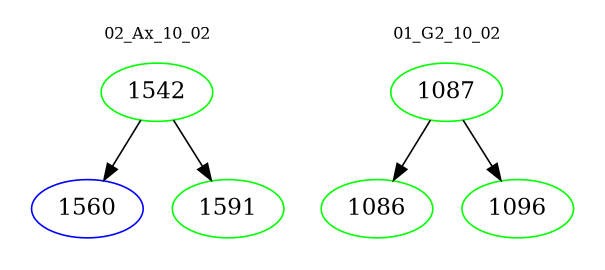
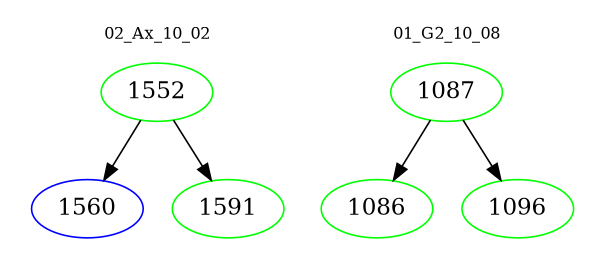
cluster "01_G2_10_02": label "01_G2_10_02" -> "01_G2_10_08"
node "1542": label "1542" -> "1552"
